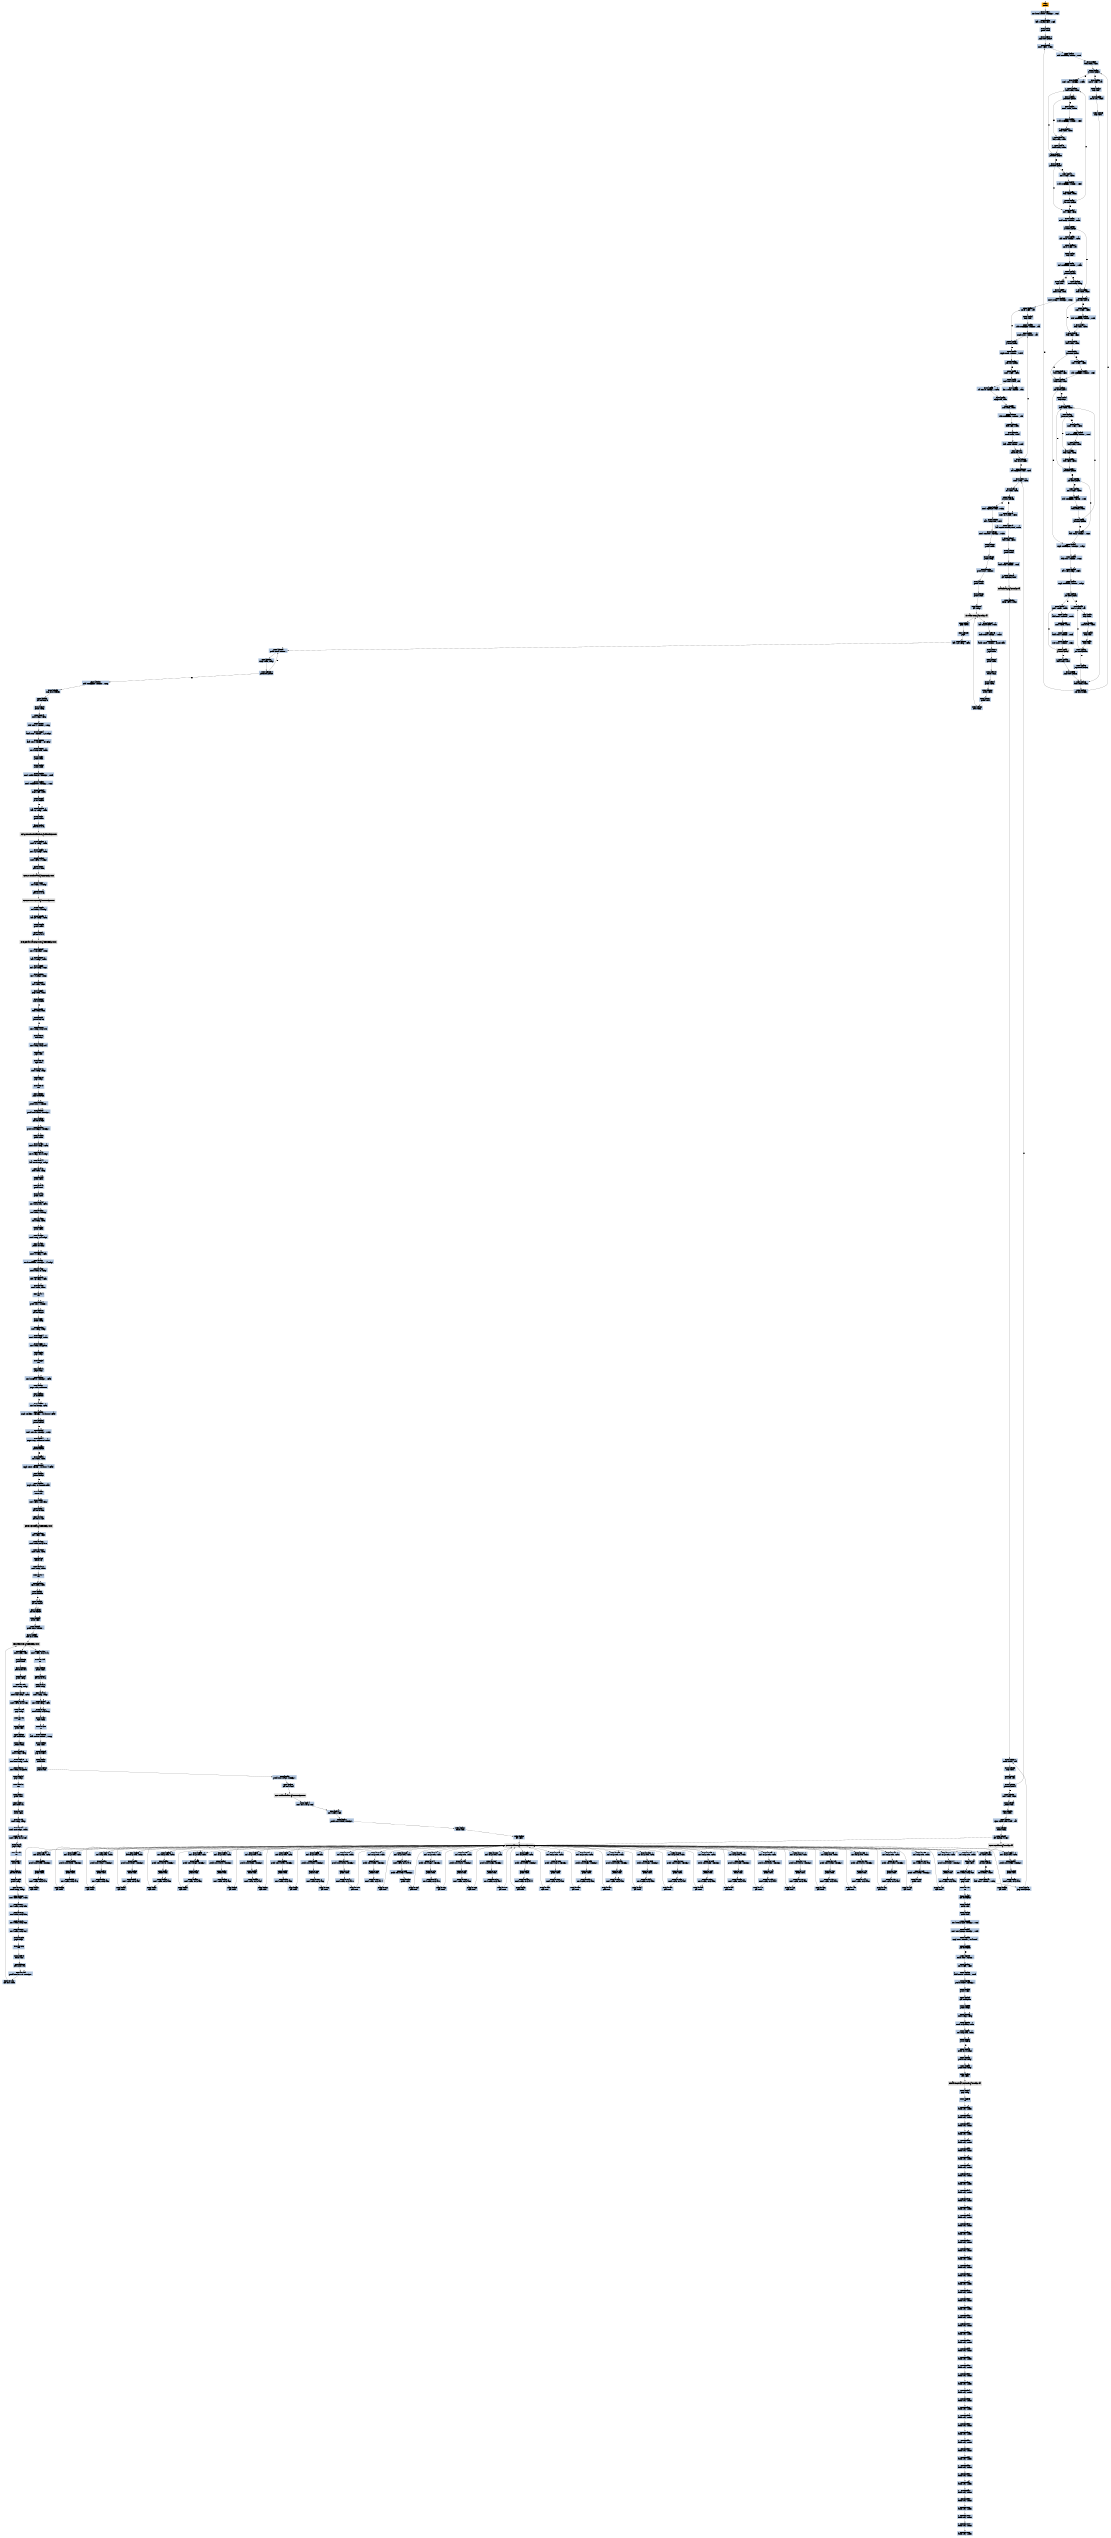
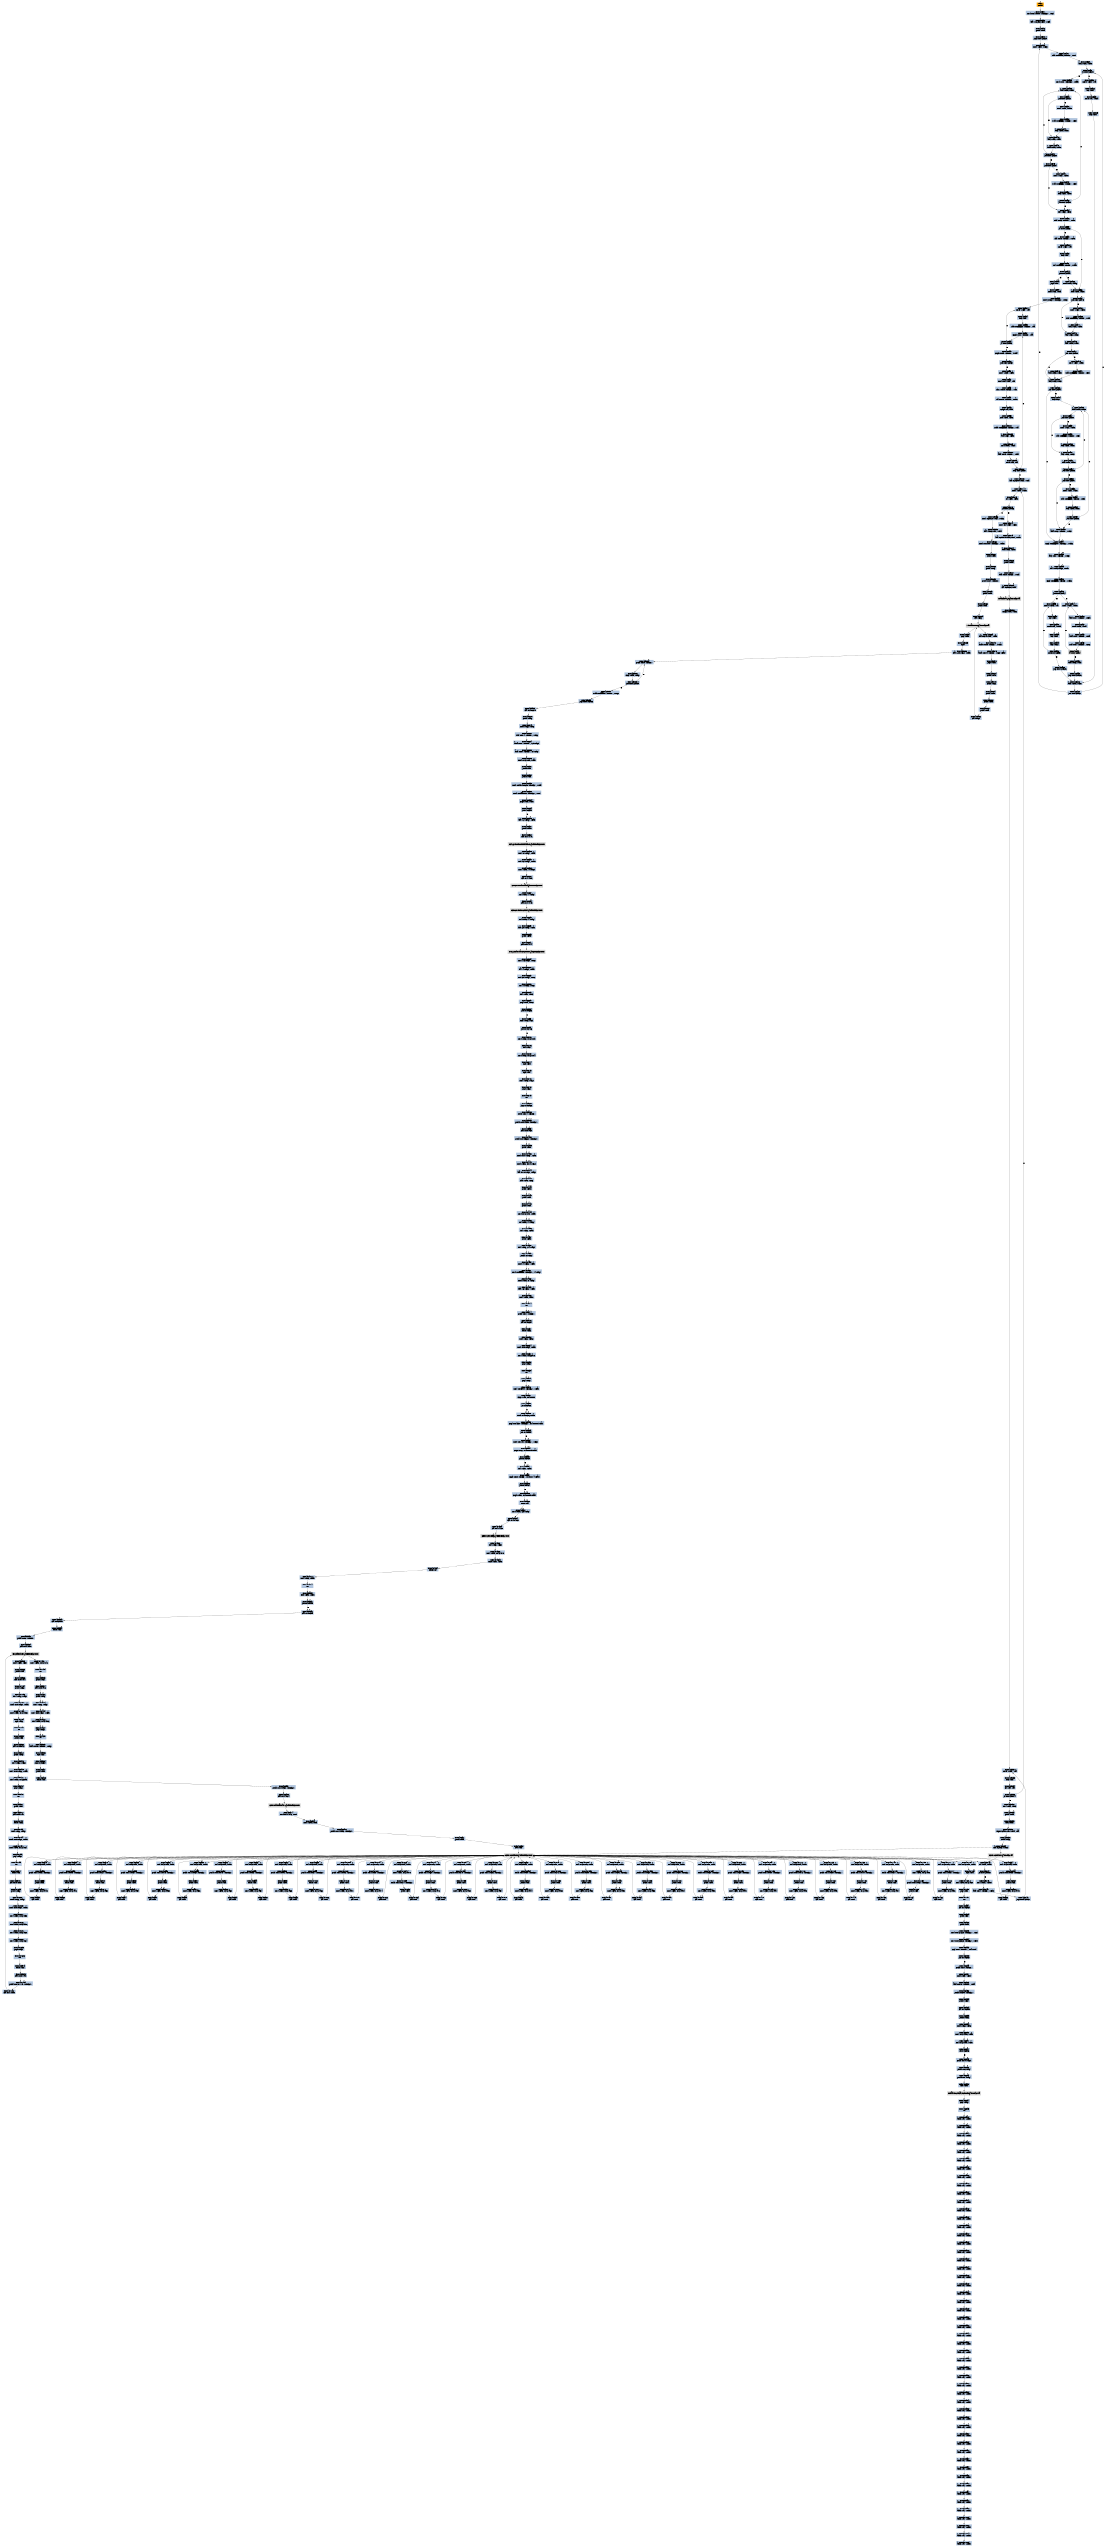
edge "0x00428ff2 movb 0x4(%edi), %bl" -> "0x00428ff9 roll $0x10<UINT8>, %eax": now "0x00428ff5 shrw $0x8<UINT8>, %ax" -> "0x00428ff9 roll $0x10<UINT8>, %eax"
node "0x00406f83 fba 0x4210d0, %eax": label "0x00406f83 fba 0x4210d0, %eax" -> "0x00406f83 xorl 0x4210d0, %eax"
